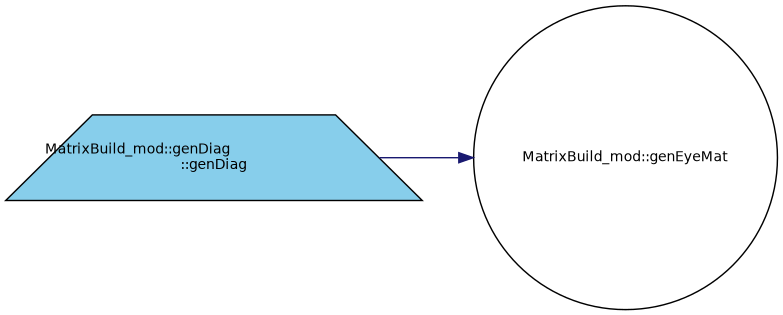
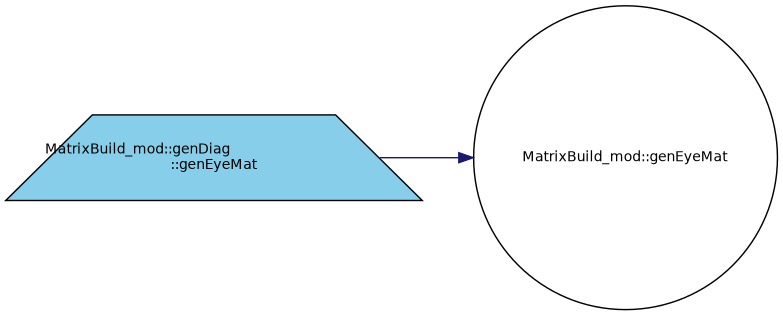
node "MatrixBuild_mod::genDiag ::genDiag": label "MatrixBuild_mod::genDiag ::genDiag" -> "MatrixBuild_mod::genDiag ::genEyeMat"
